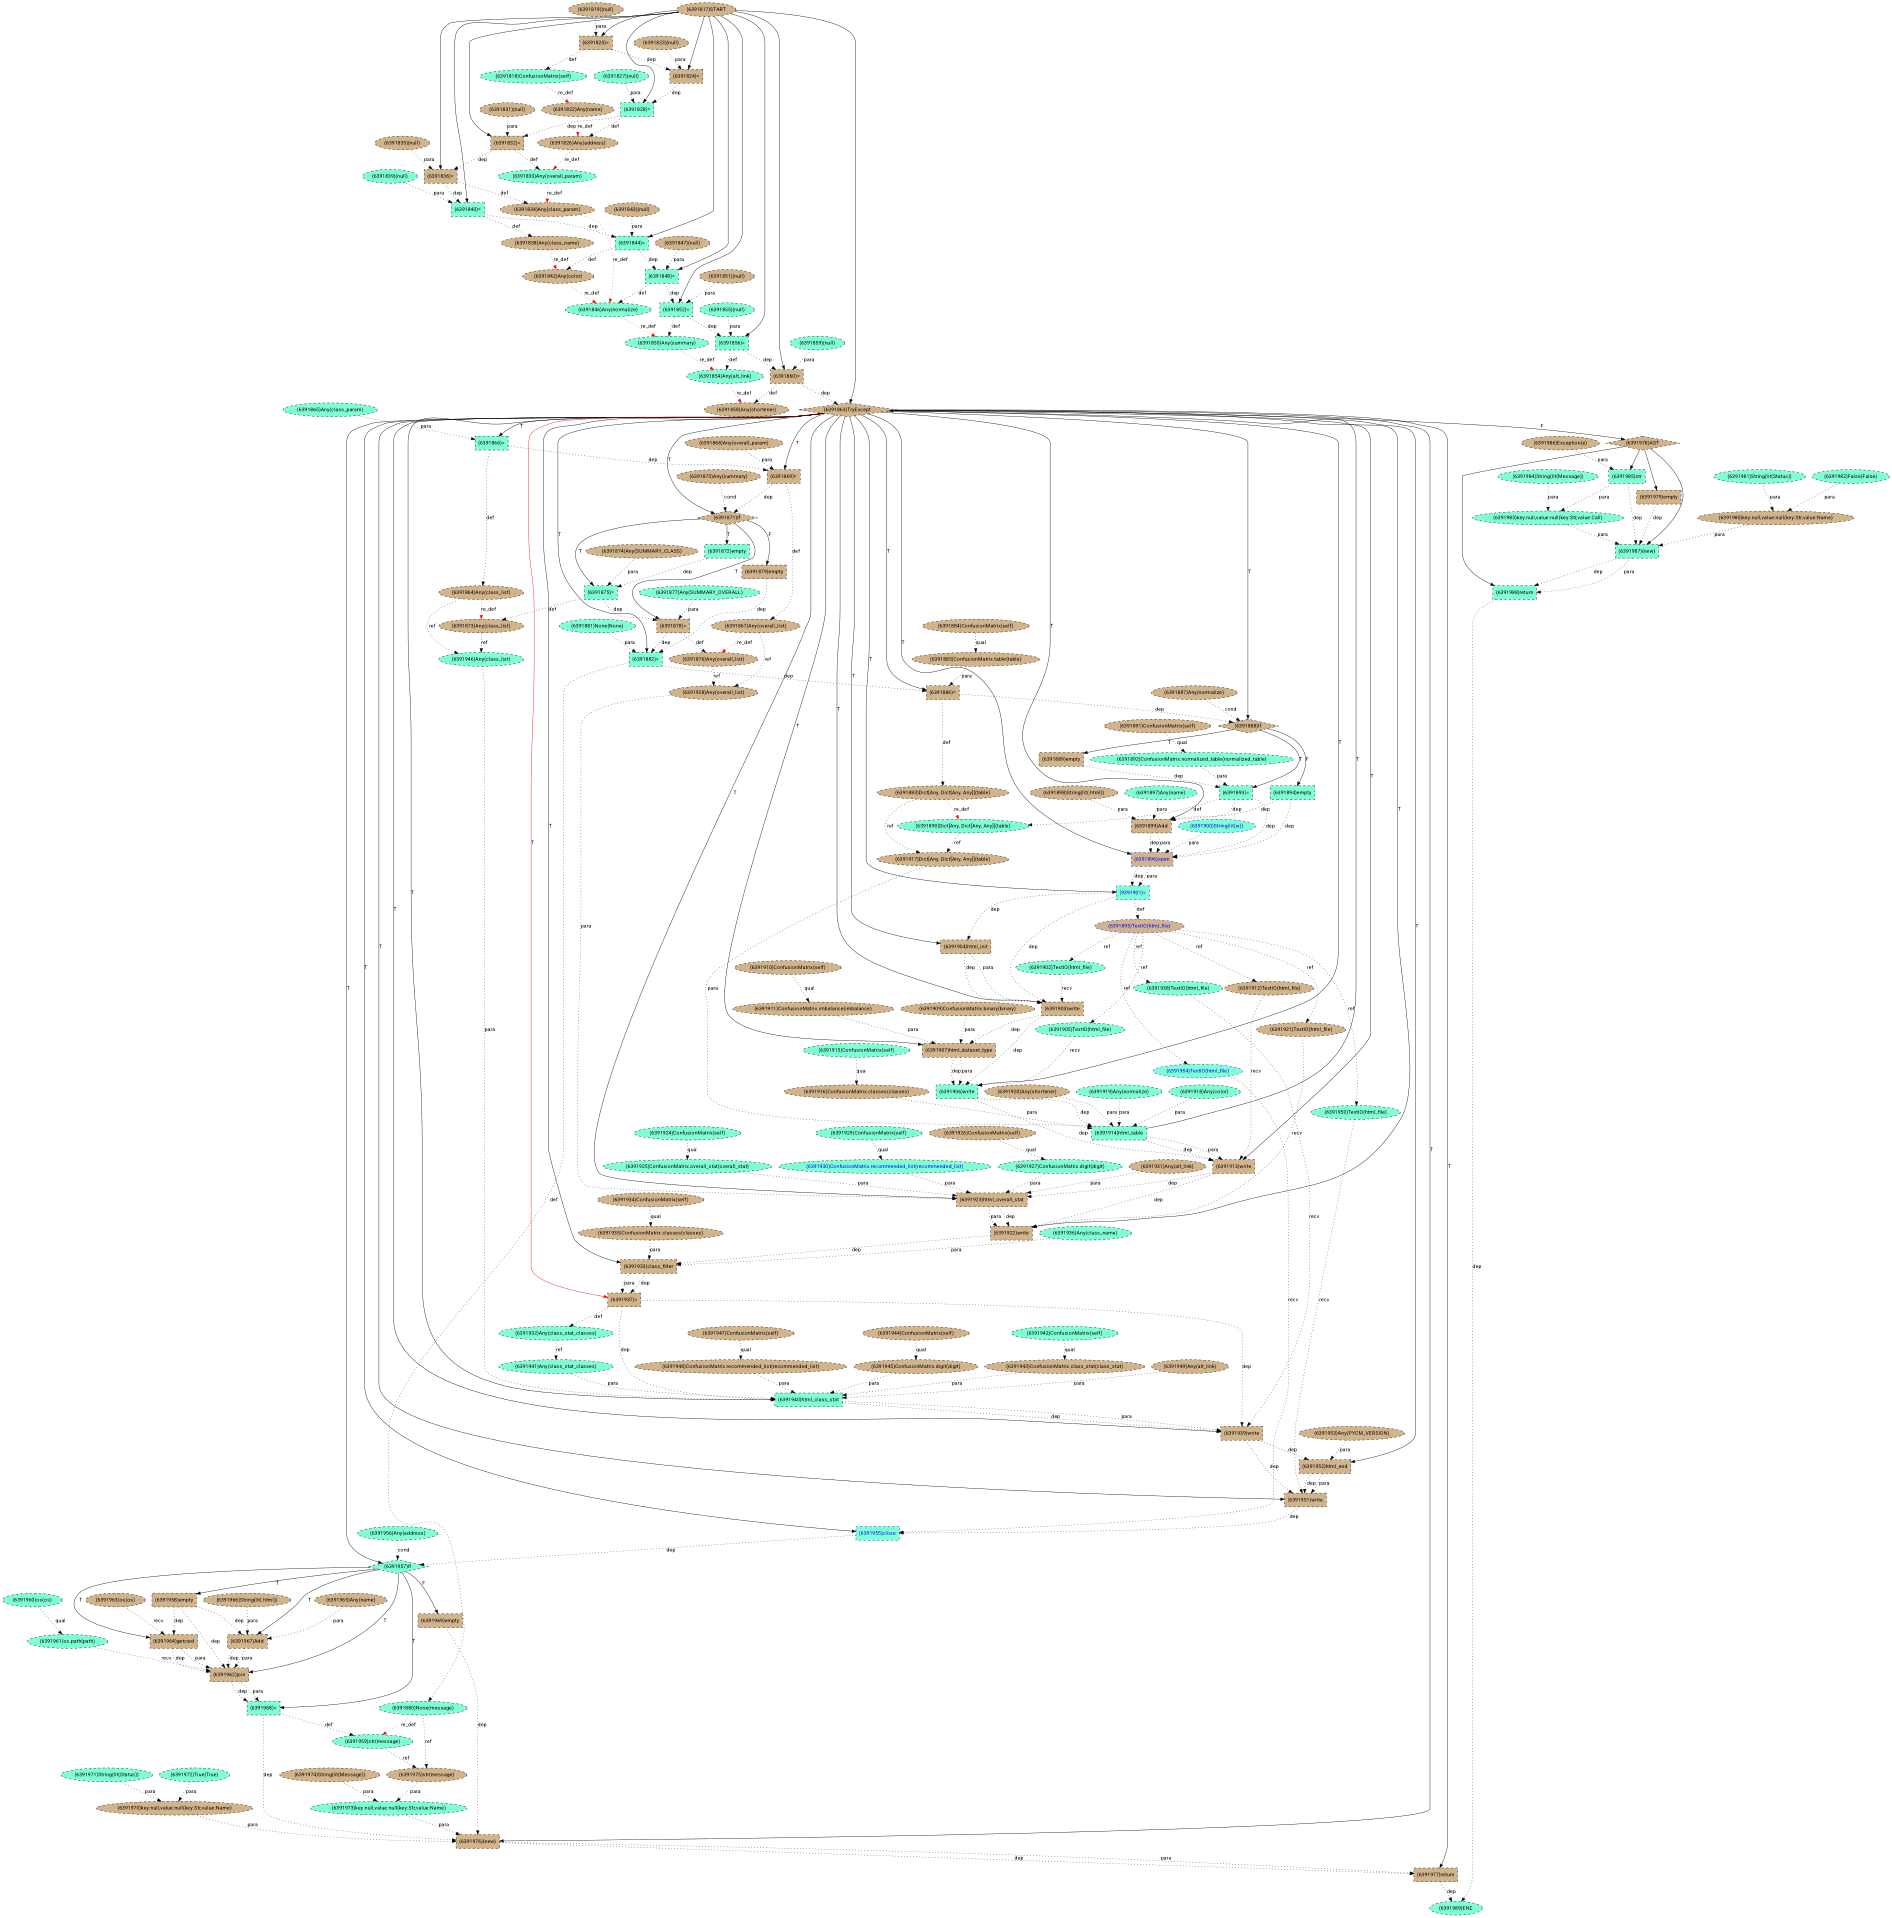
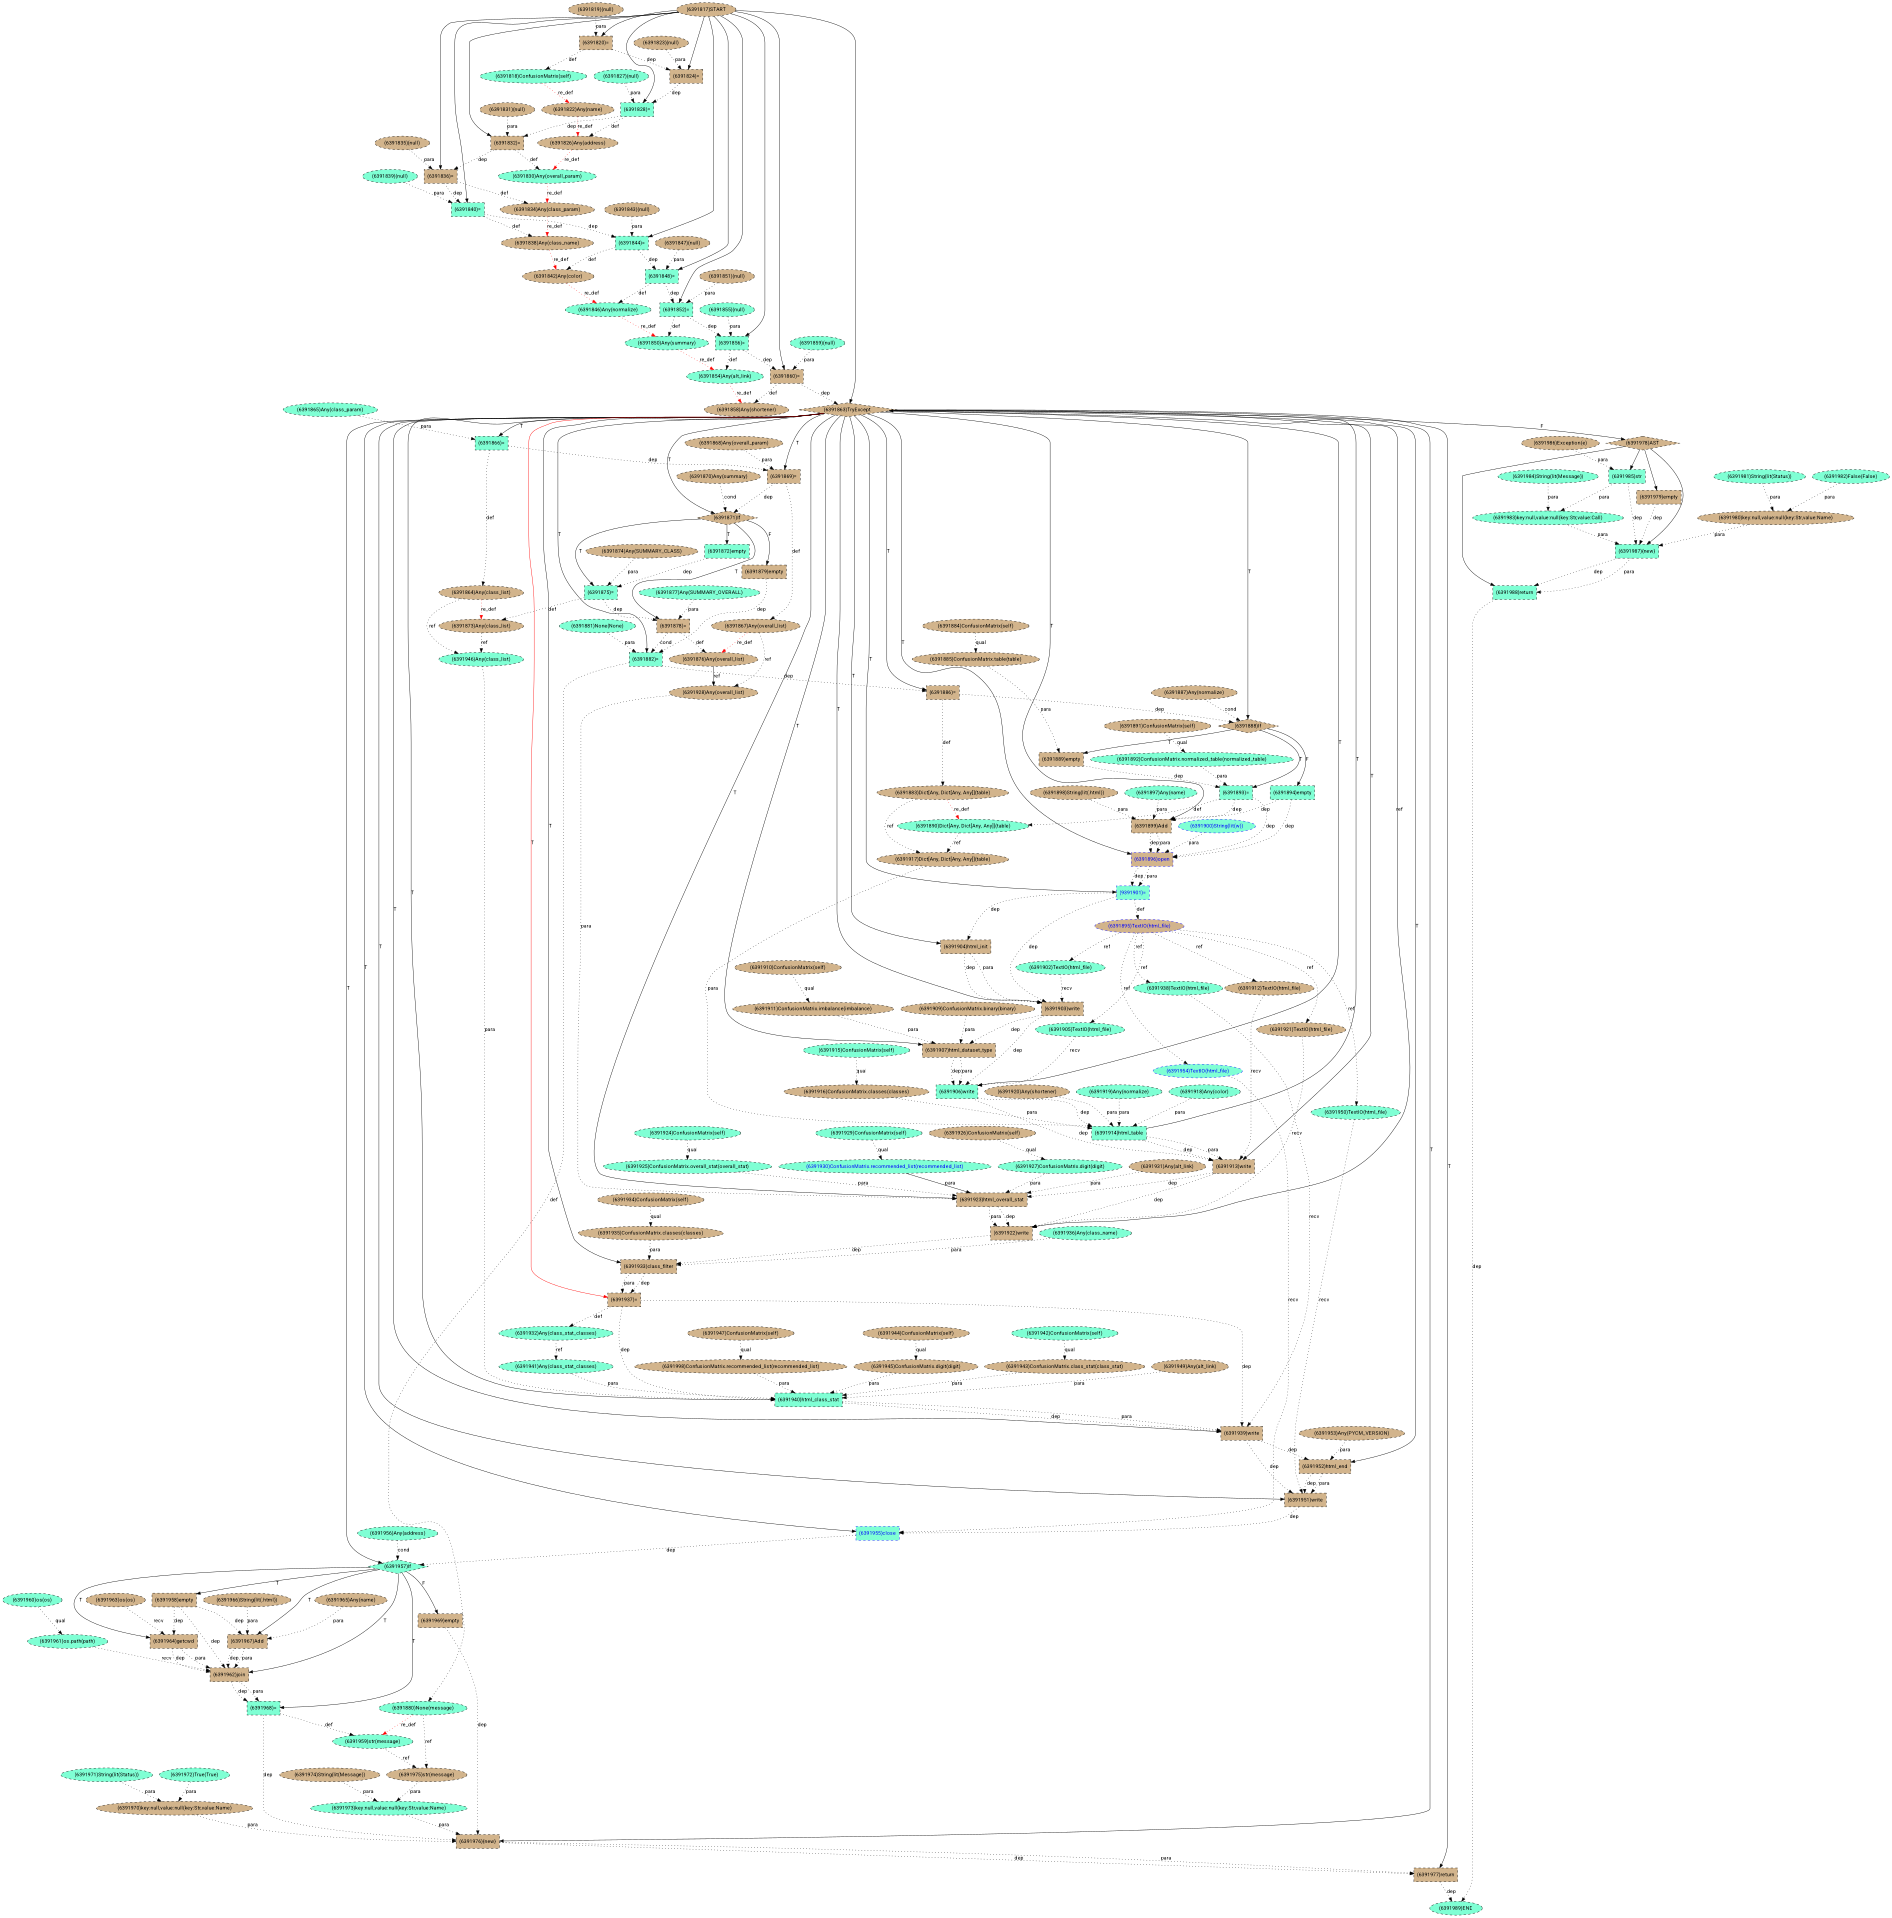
edge "(6391834)Any(class_param)" -> "(6391846)Any(normalize)": now "(6391834)Any(class_param)" -> "(6391838)Any(class_name)"
edge "(6391878)=" -> "(6391882)=": label "dep" -> "cond"
edge "(6391876)Any(overall_list)" -> "(6391928)Any(overall_list)": style dotted -> solid
edge "(6391885)ConfusionMatrix.table(table)" -> "(6391886)=": now "(6391885)ConfusionMatrix.table(table)" -> "(6391889)empty"
edge "(6391863)TryExcept" -> "(6391922)write": label "T" -> "ref"
edge "(6391930)ConfusionMatrix.recommended_list(recommended_list)" -> "(6391923)html_overall_stat": style dotted -> solid
node "(6391948)ConfusionMatrix.recommended_list(recommended_list)": label "(6391948)ConfusionMatrix.recommended_list(recommended_list)" -> "(6391998)ConfusionMatrix.recommended_list(recommended_list)"
